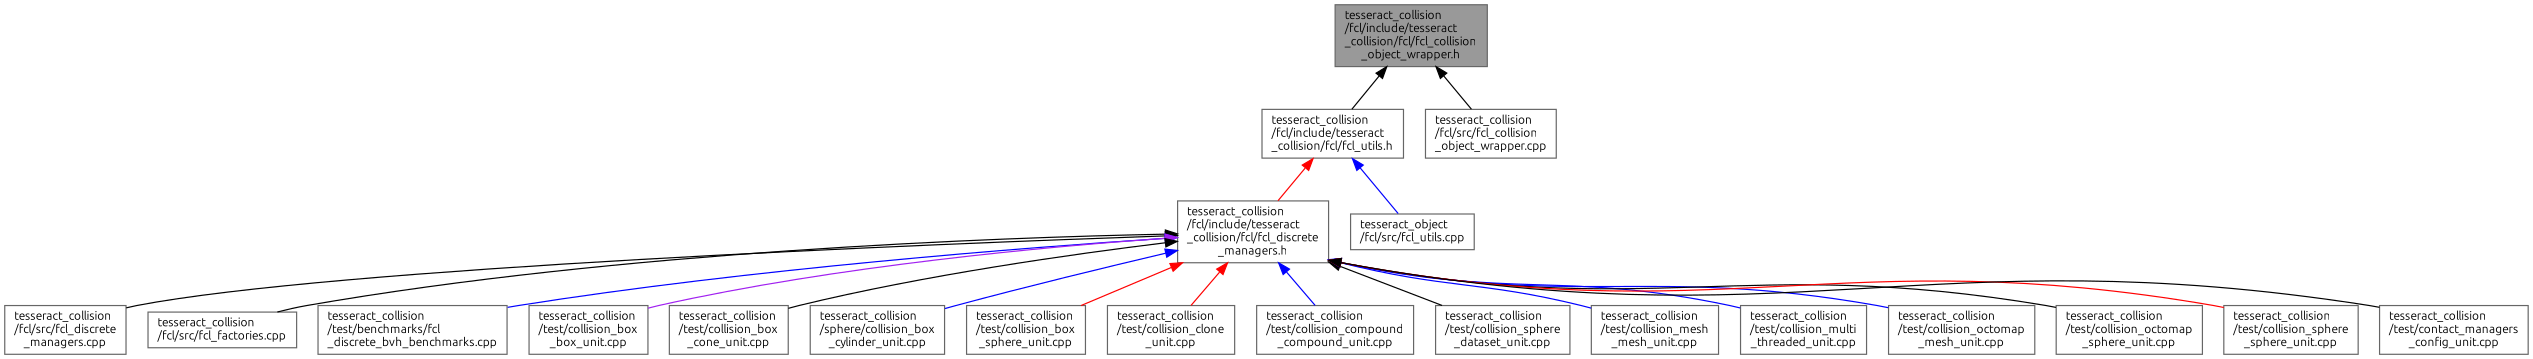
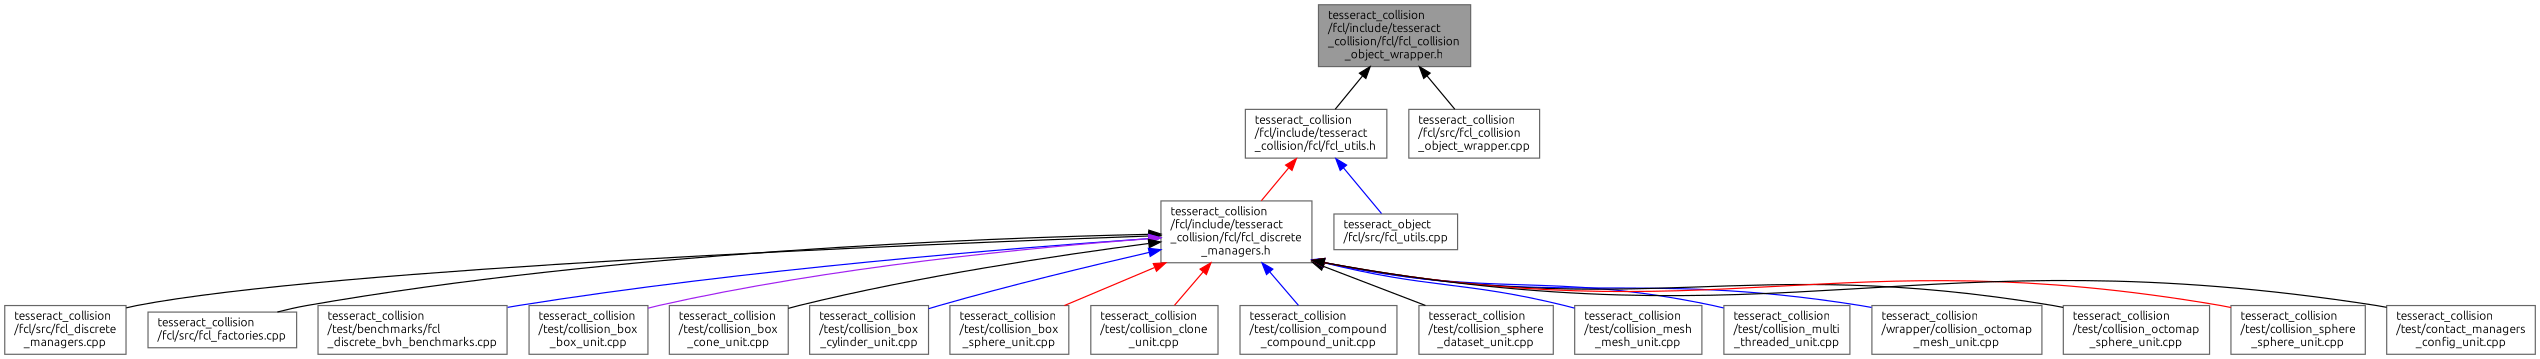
node "tesseract_collision /sphere/collision_box _cylinder_unit.cpp": label "tesseract_collision /sphere/collision_box _cylinder_unit.cpp" -> "tesseract_collision /test/collision_box _cylinder_unit.cpp"
node "tesseract_collision /test/collision_octomap _mesh_unit.cpp": label "tesseract_collision /test/collision_octomap _mesh_unit.cpp" -> "tesseract_collision /wrapper/collision_octomap _mesh_unit.cpp"
